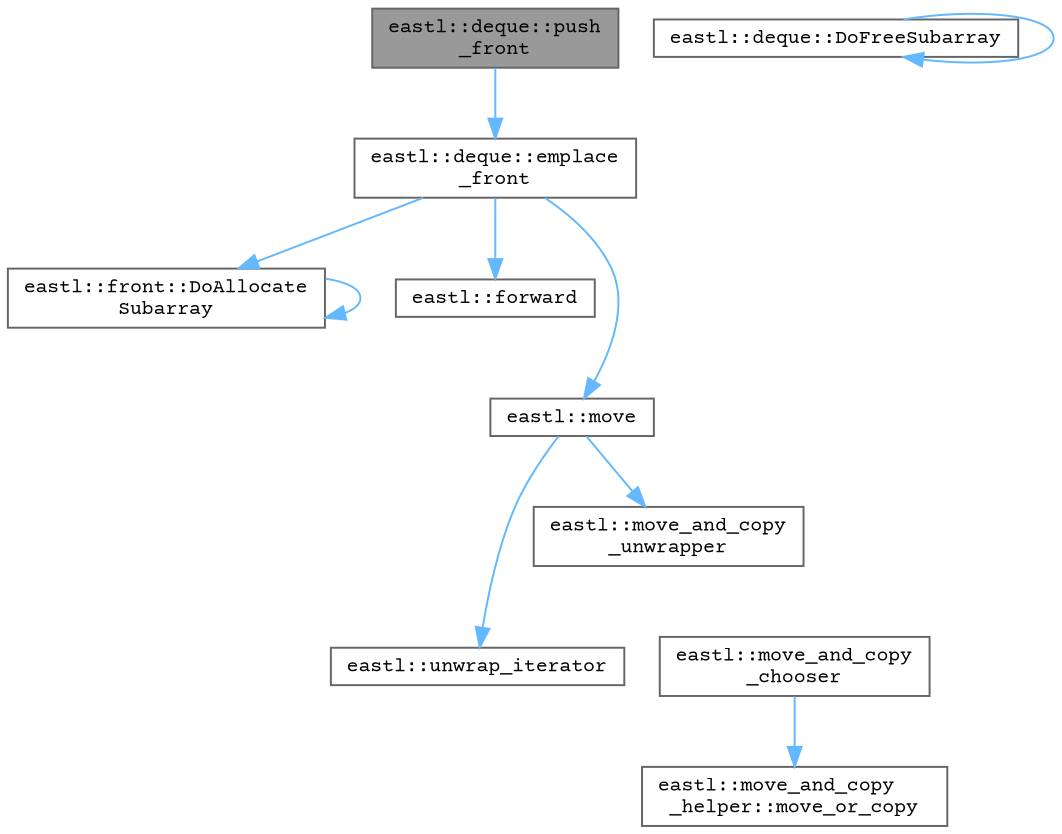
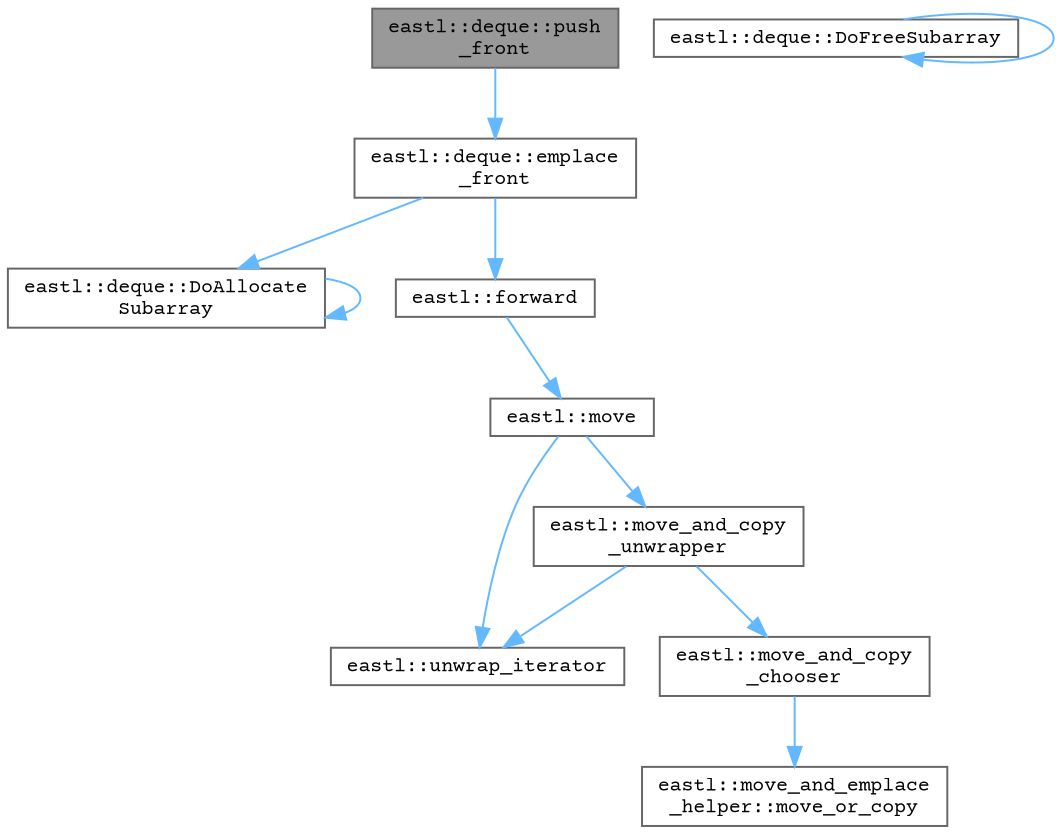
edge "eastl::deque::emplace _front" -> "eastl::move": now "eastl::forward" -> "eastl::move"
node "eastl::front::DoAllocate Subarray": label "eastl::front::DoAllocate Subarray" -> "eastl::deque::DoAllocate Subarray"
edge "eastl::move_and_copy _unwrapper" -> "eastl::move_and_copy _chooser": added
edge "eastl::move_and_copy _unwrapper" -> "eastl::unwrap_iterator": added
node "eastl::move_and_copy _helper::move_or_copy": label "eastl::move_and_copy _helper::move_or_copy" -> "eastl::move_and_emplace _helper::move_or_copy"
